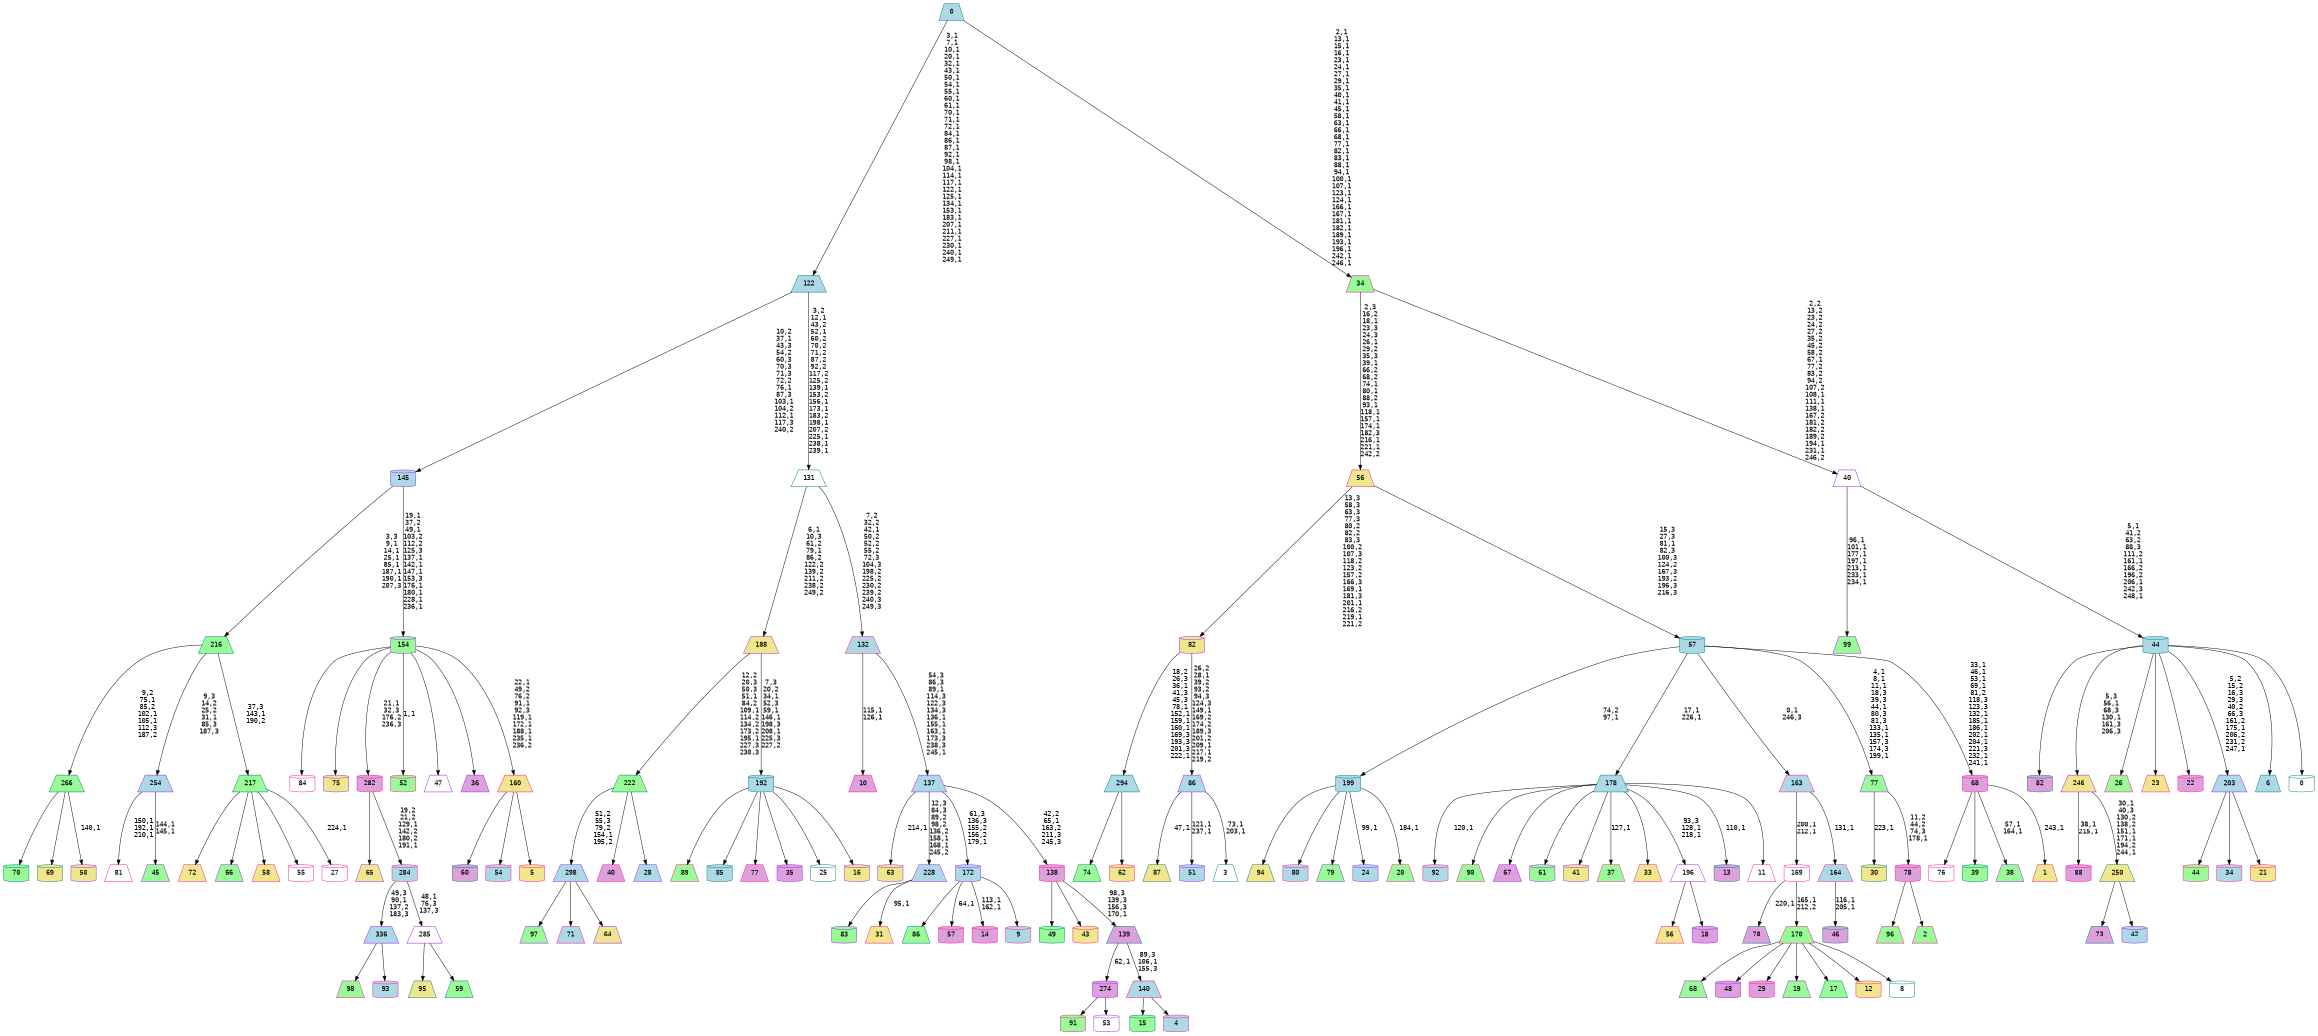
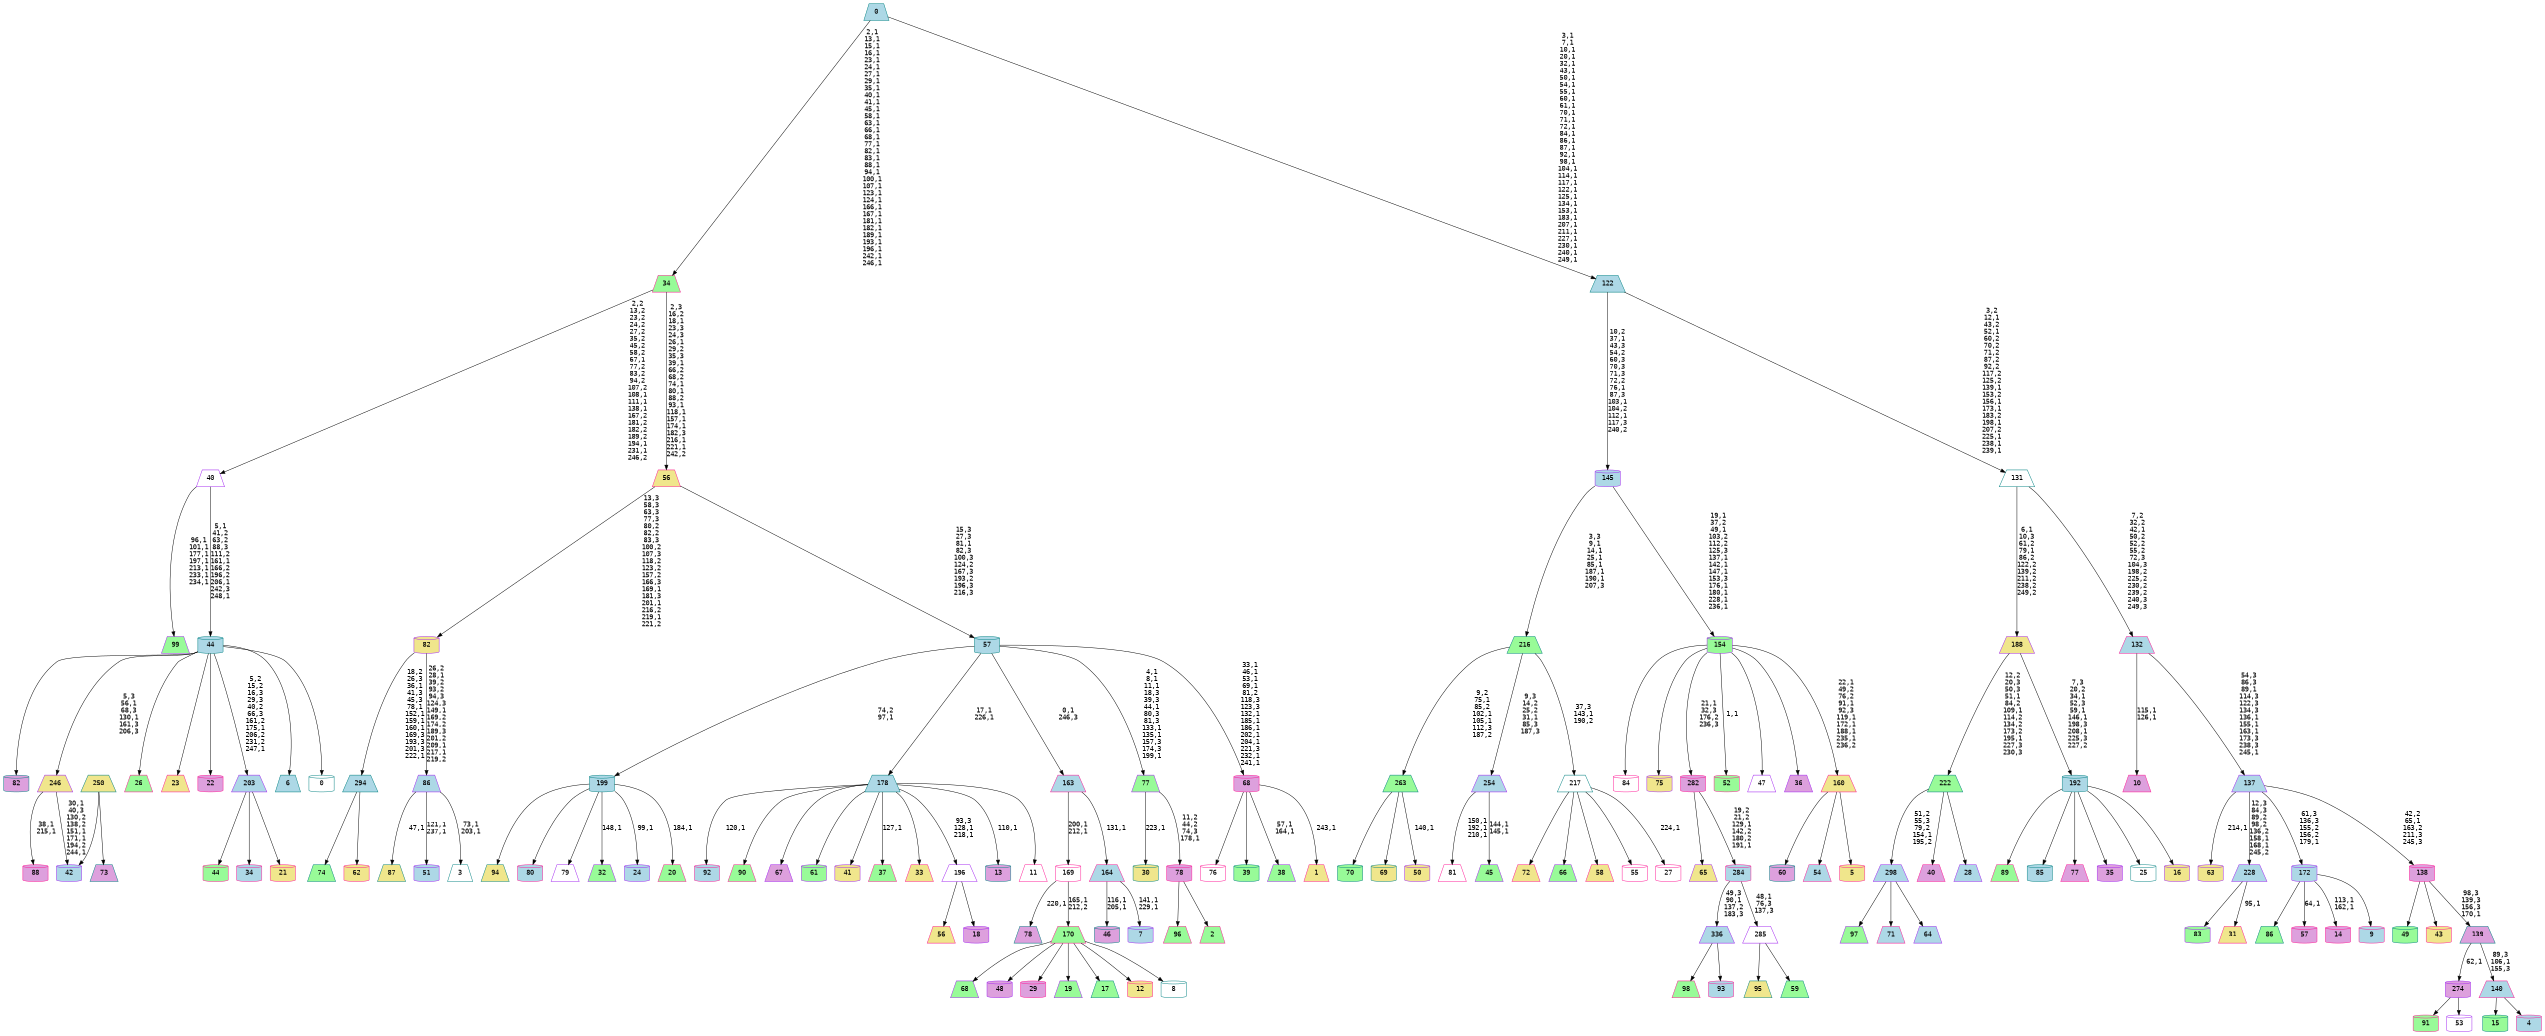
node "266": label "266" -> "263"
node "217": fillcolor palegreen -> white
edge "246" -> "250": now "246" -> "42"
node "54": shape cylinder -> trapezium
node "32": added
node "79": fillcolor palegreen -> white
node "64": fillcolor khaki -> lightblue
node "7": added
